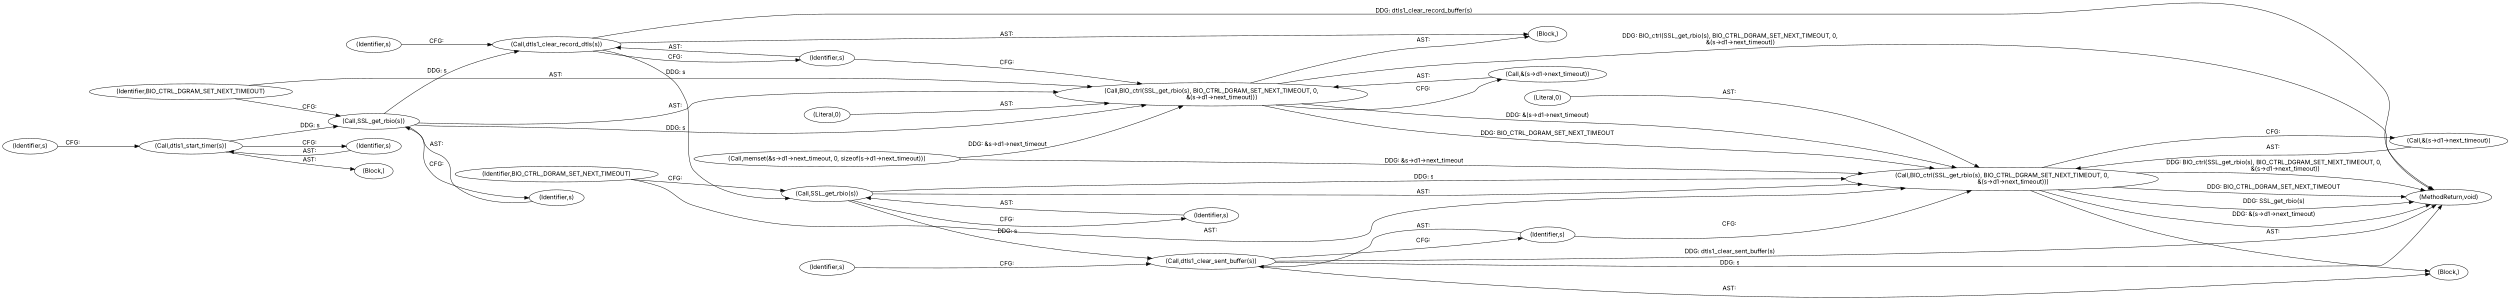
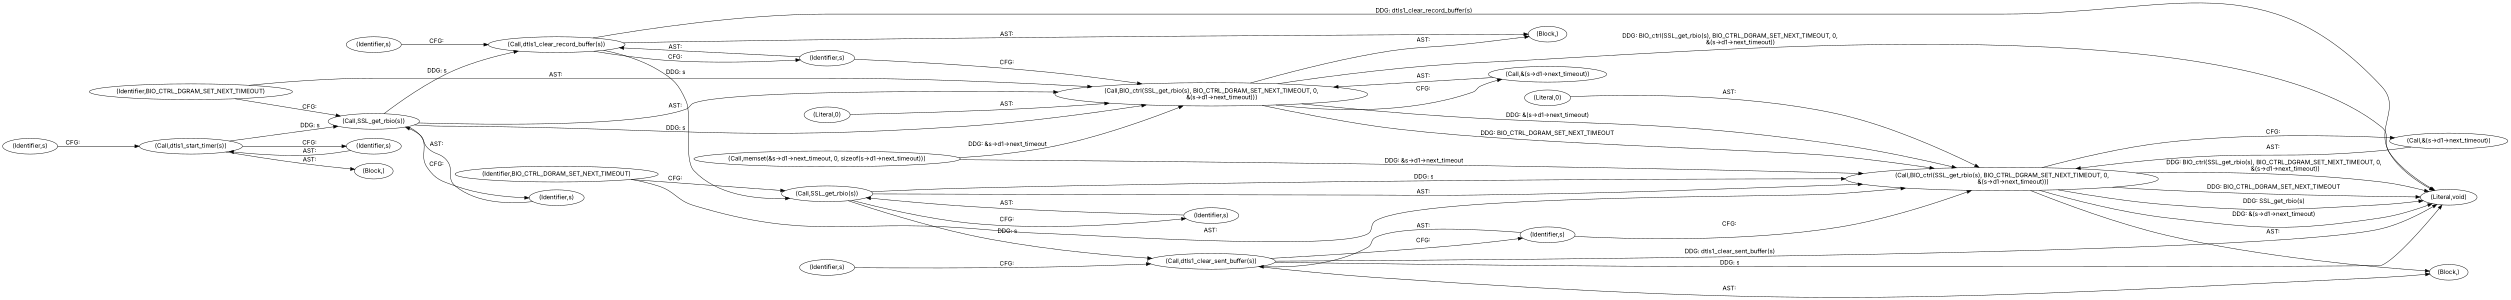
node "(Call,dtls1_clear_record_dtls(s))": label "(Call,dtls1_clear_record_dtls(s))" -> "(Call,dtls1_clear_record_buffer(s))"
node "(MethodReturn,void)": label "(MethodReturn,void)" -> "(Literal,void)"
